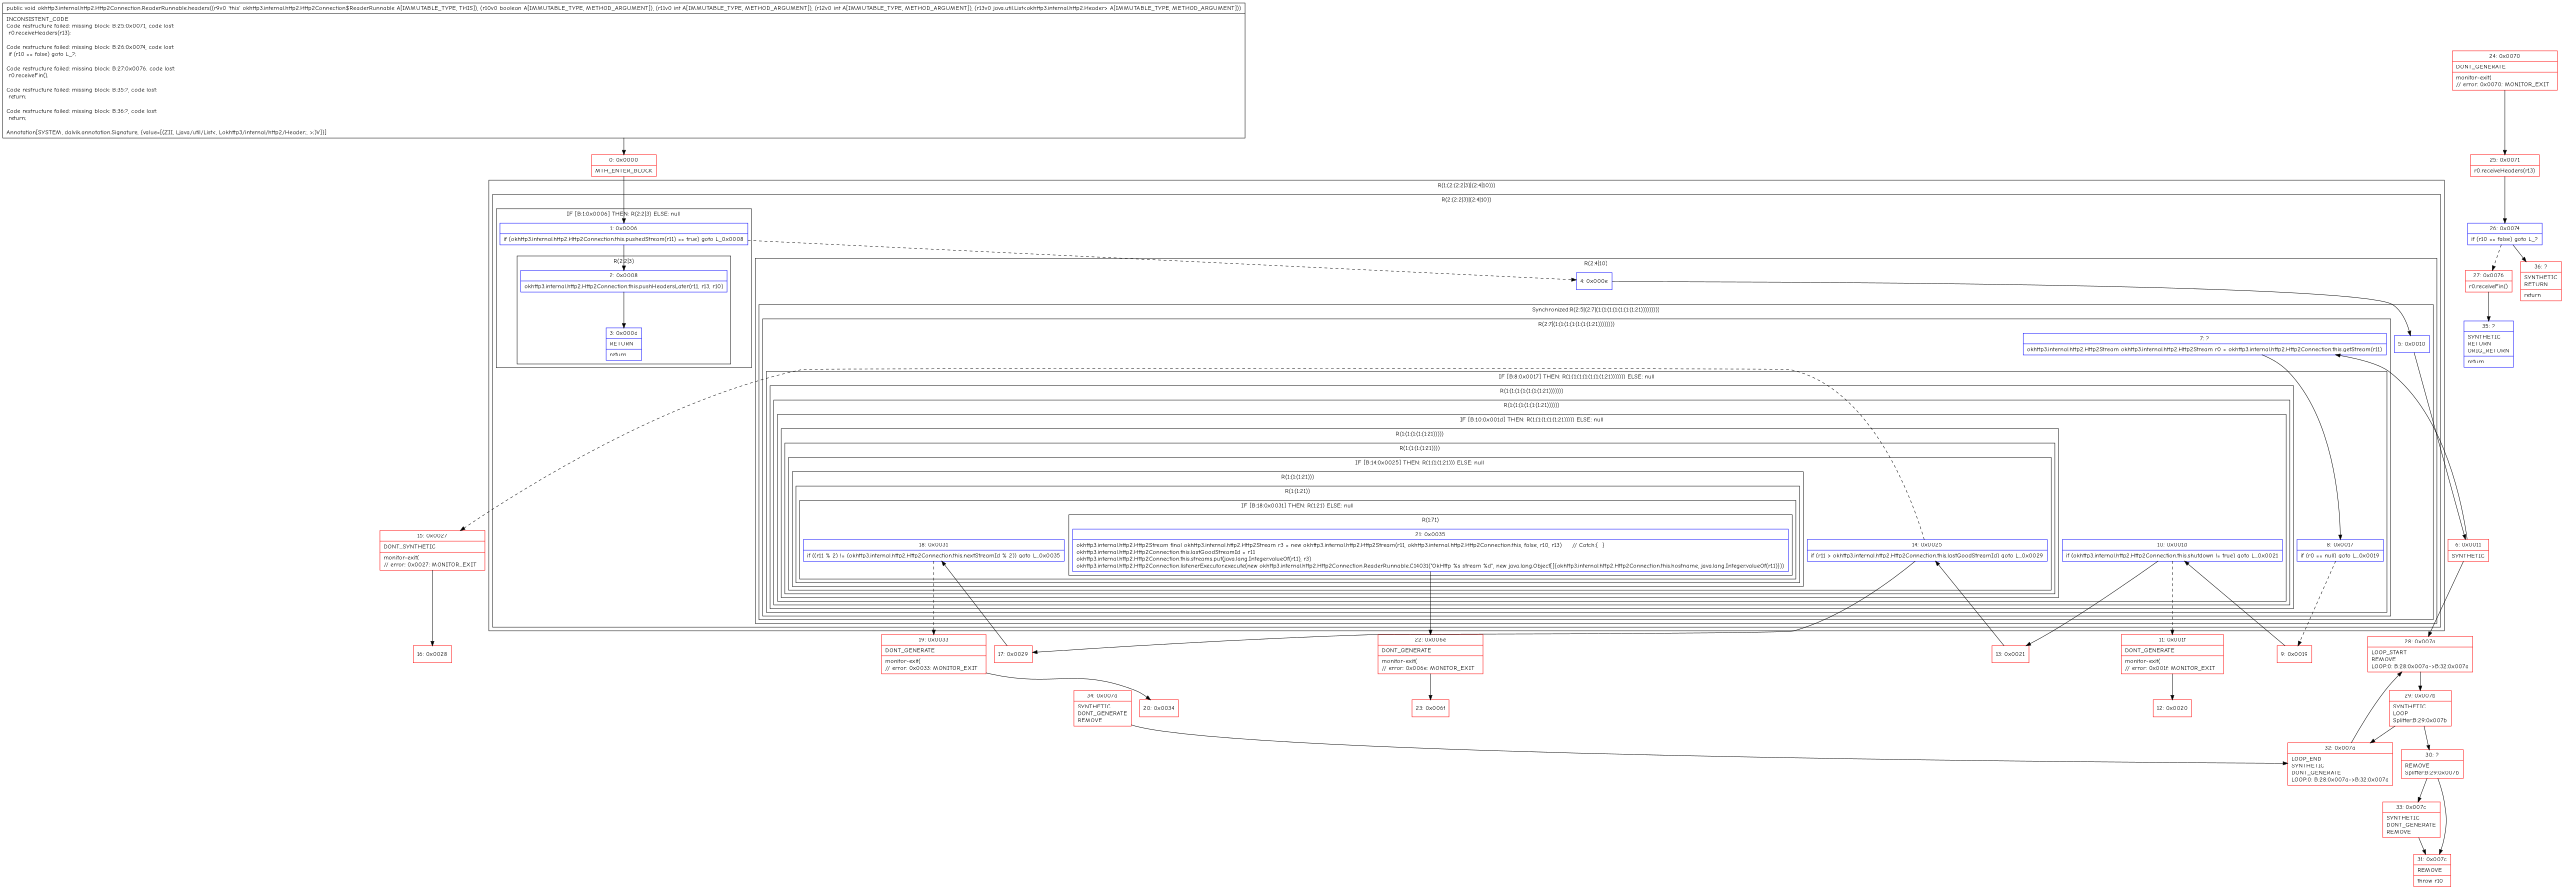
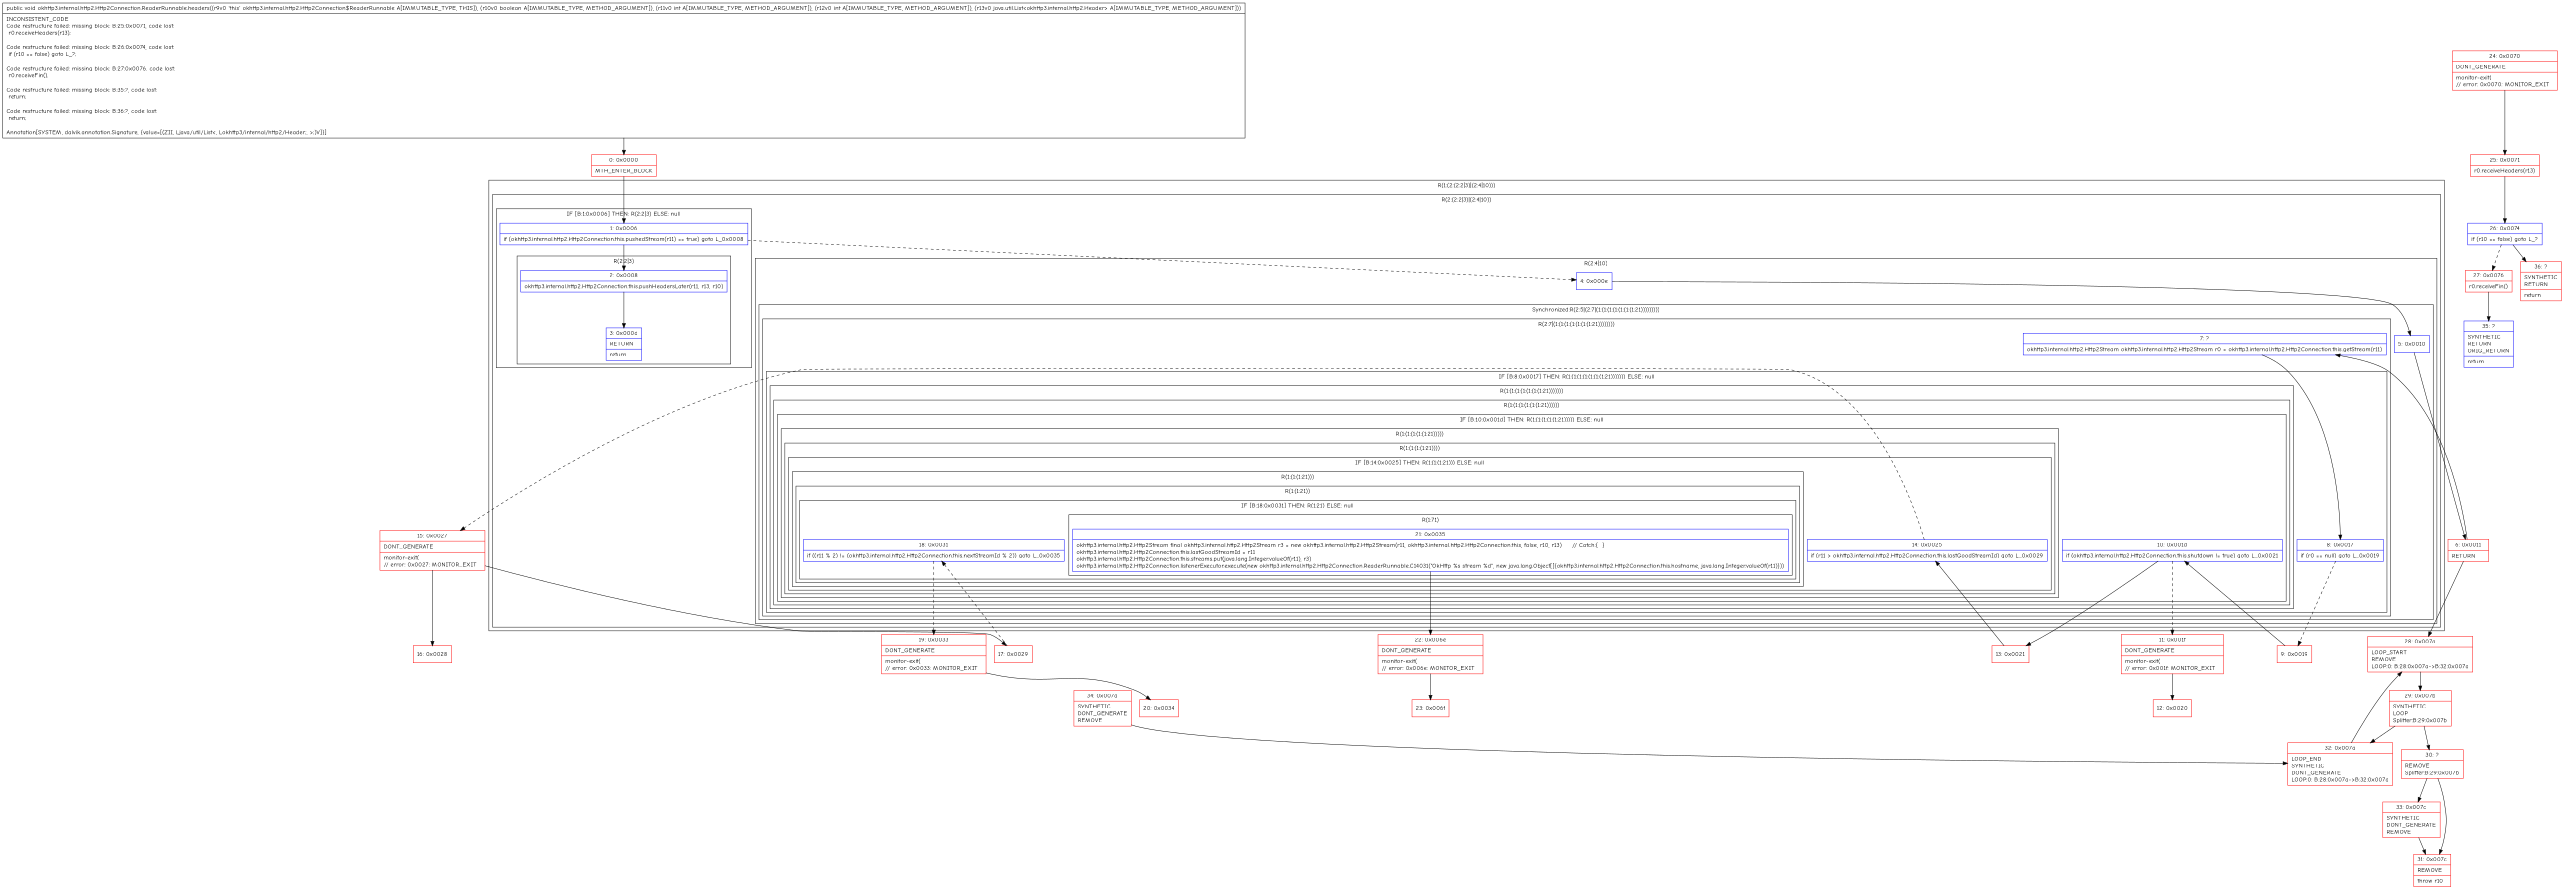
node "15: 0x0027": text "DONT_SYNTHETIC" -> "DONT_GENERATE"
node "6: 0x0011": text "SYNTHETIC" -> "RETURN"
edge "17: 0x0029" -> "18: 0x0031": style solid -> dashed
edge "14: 0x0025" -> "17: 0x0029": now "15: 0x0027" -> "17: 0x0029"
